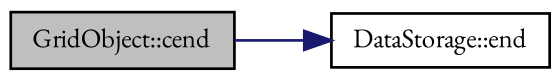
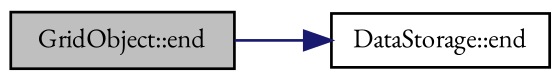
node "GridObject::cend": label "GridObject::cend" -> "GridObject::end"
